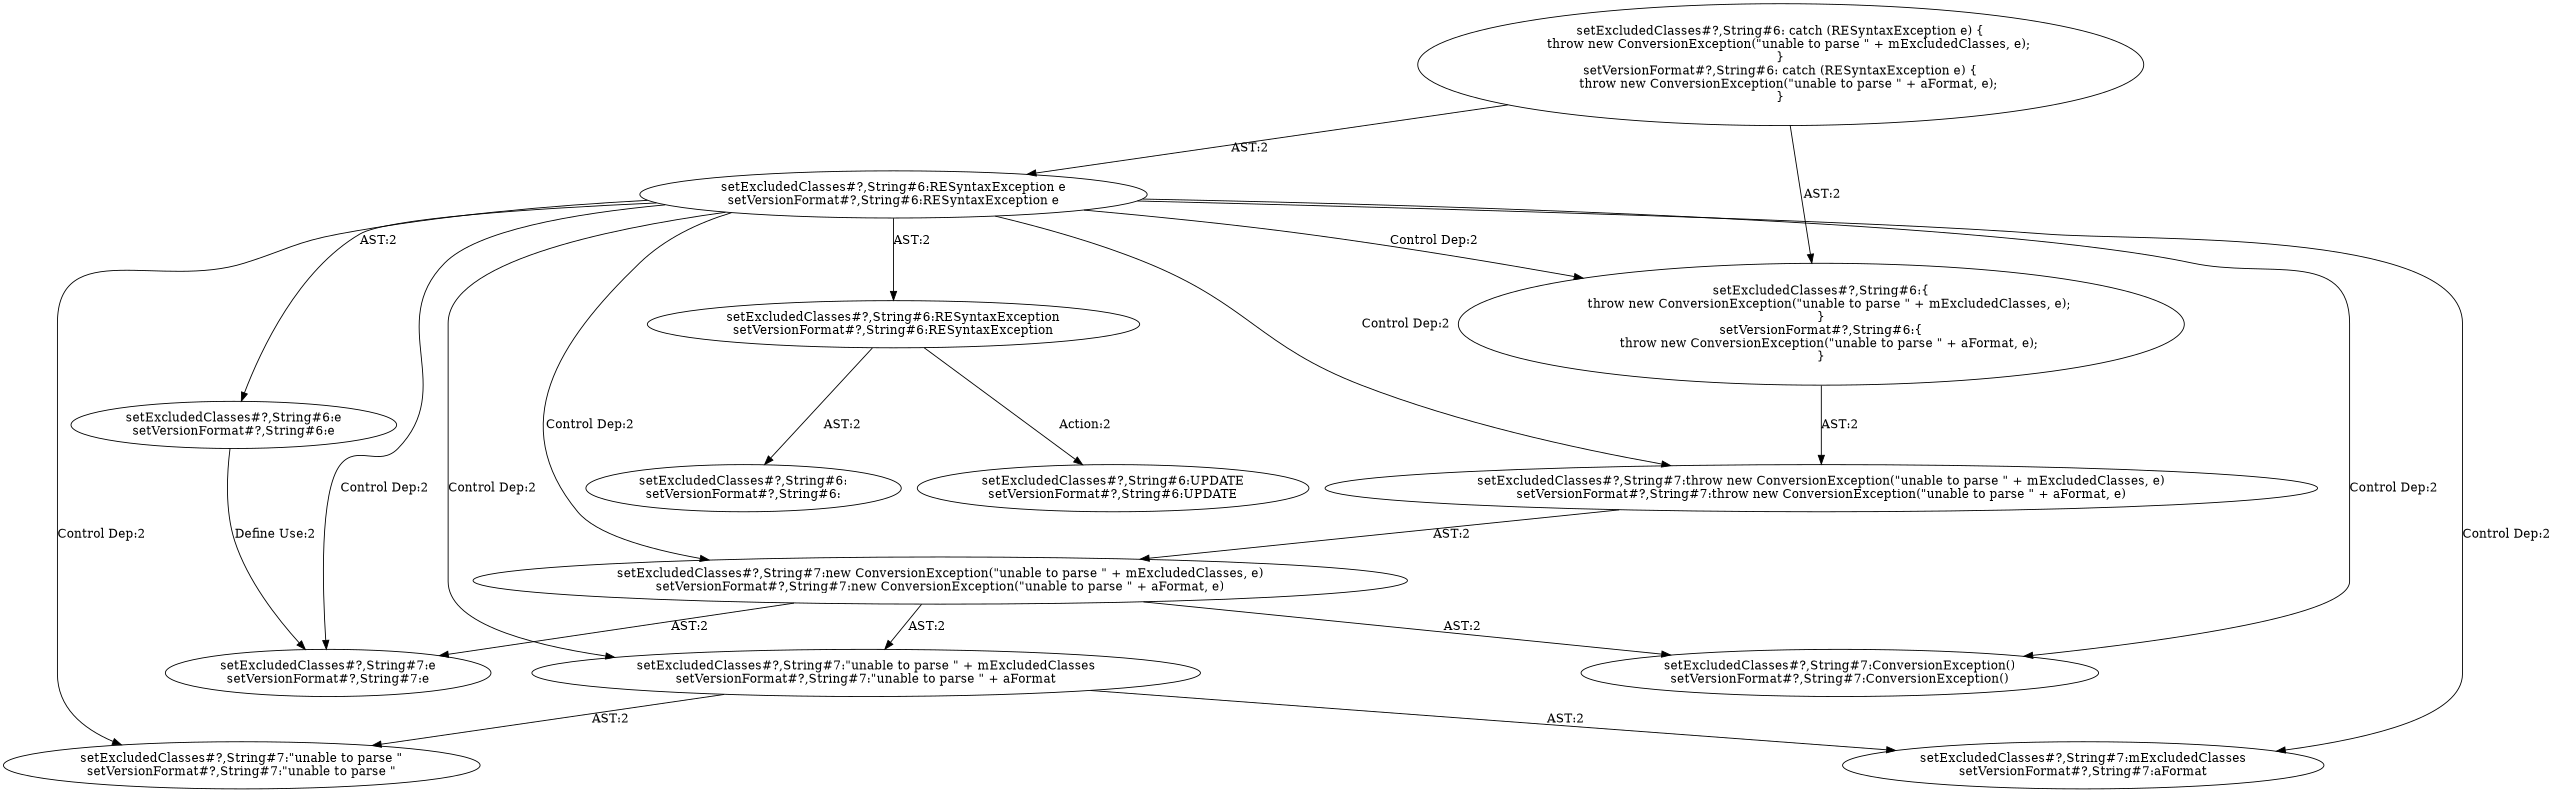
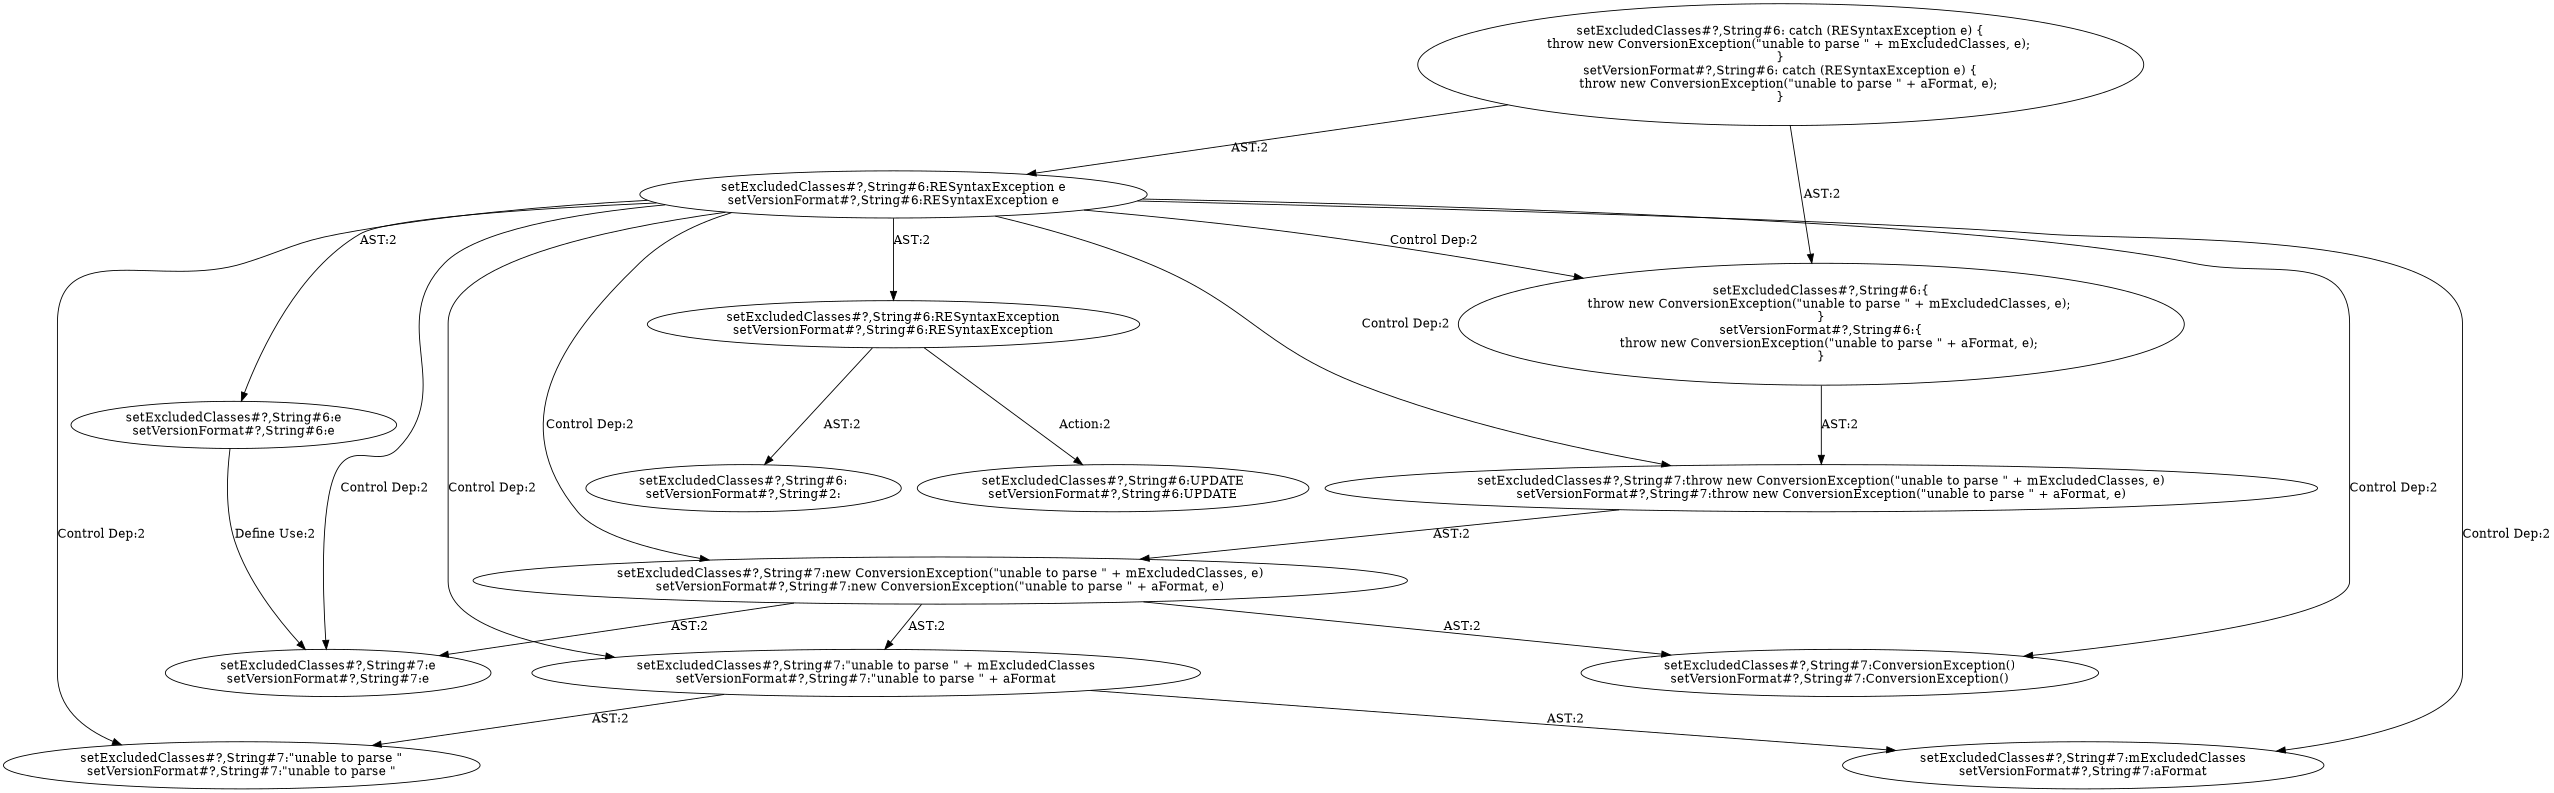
node "setExcludedClasses#?,String#6: setVersionFormat#?,String#6:": label "setExcludedClasses#?,String#6: setVersionFormat#?,String#6:" -> "setExcludedClasses#?,String#6: setVersionFormat#?,String#2:"
